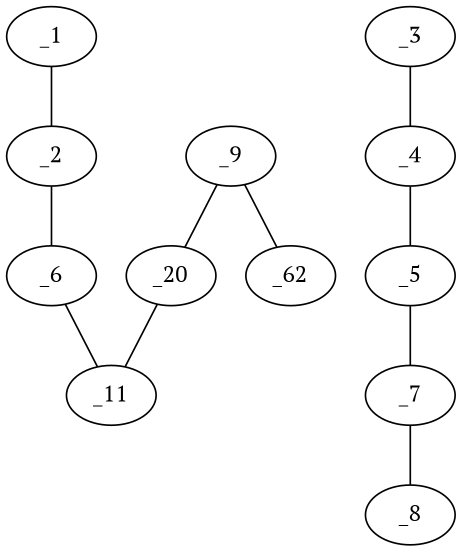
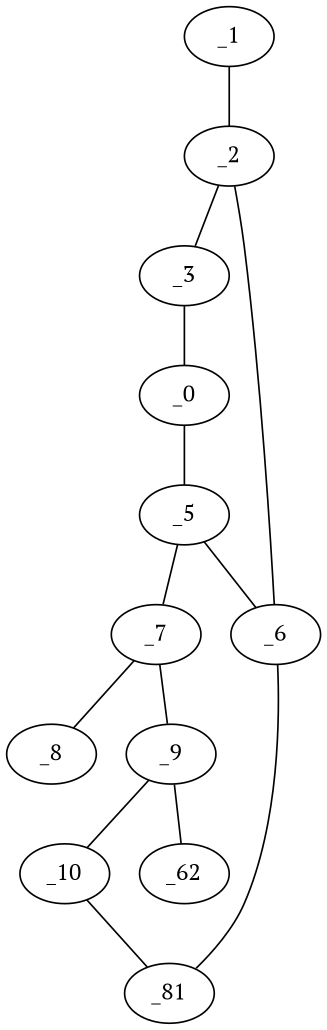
node "_4": label "_4" -> "_0"
edge "_2" -- "_3": added
node "_20": label "_20" -> "_10"
node "_11": label "_11" -> "_81"
edge "_5" -- "_6": added
edge "_7" -- "_9": added
